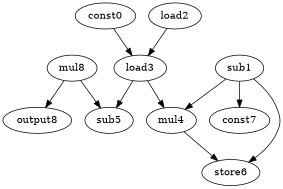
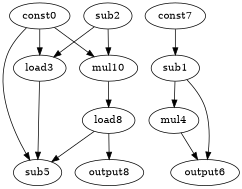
node "load2": label "load2" -> "sub2"
node "mul8": label "mul8" -> "load8"
node "mul10": added
edge "const0" -> "sub5": added
edge "load3" -> "mul4": removed
edge "sub1" -> "const7": reversed
node "store6": label "store6" -> "output6"
